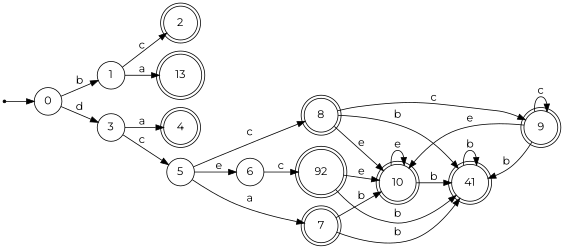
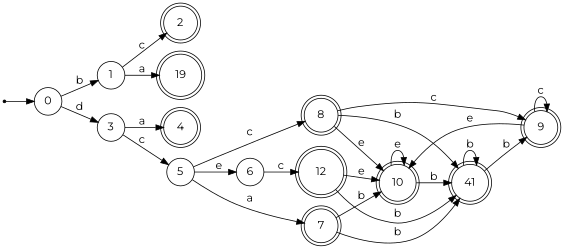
node "13": label "13" -> "19"
edge "9" -> "41": reversed
node "92": label "92" -> "12"
